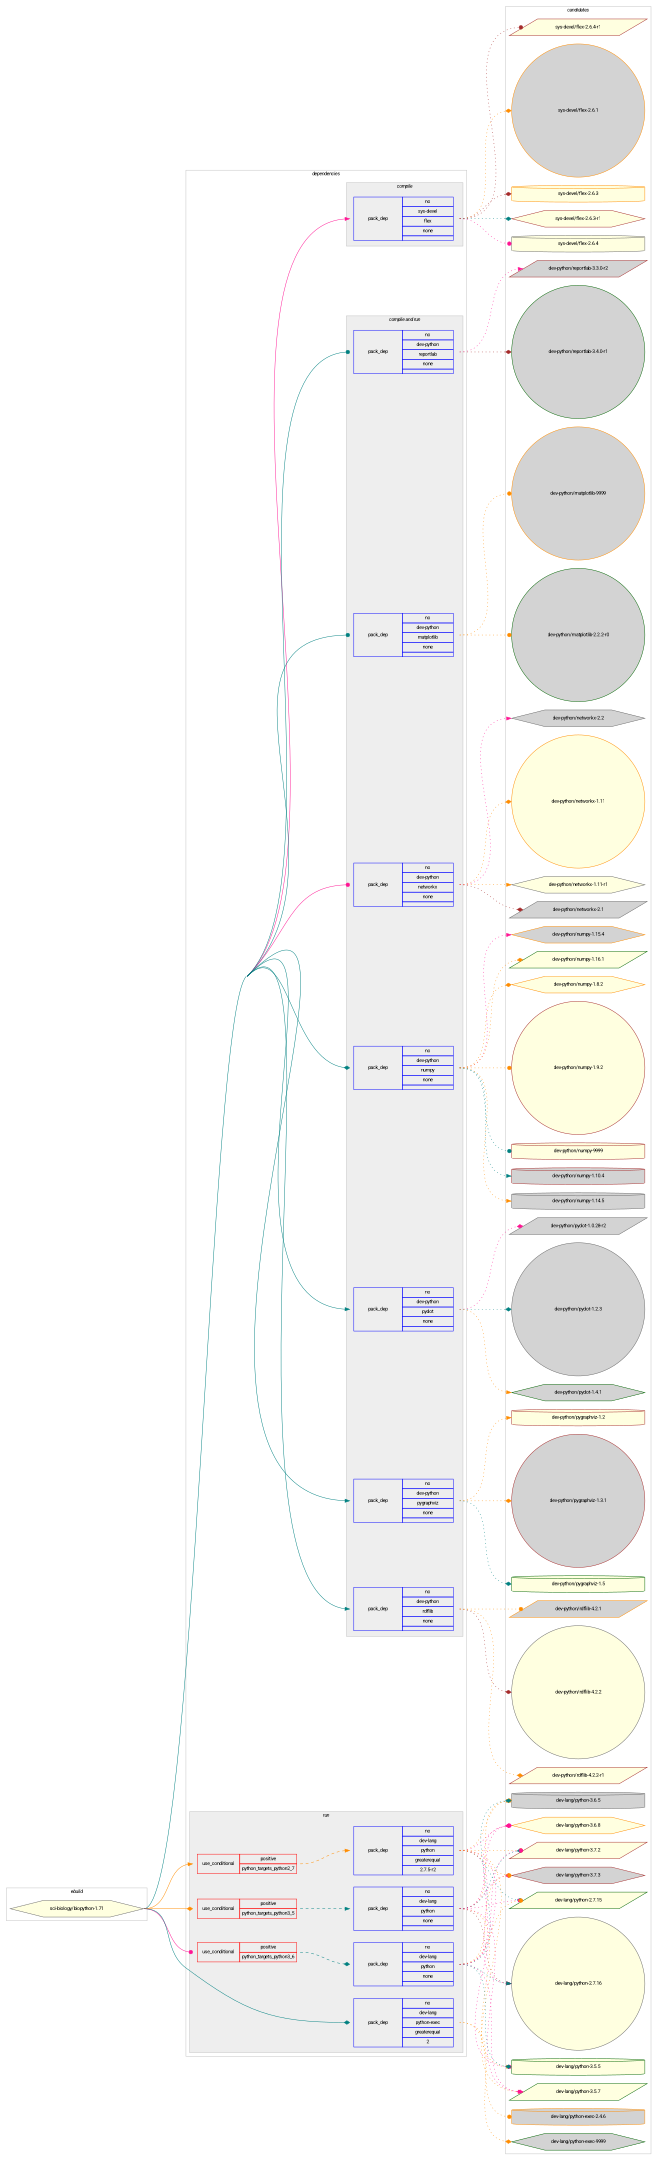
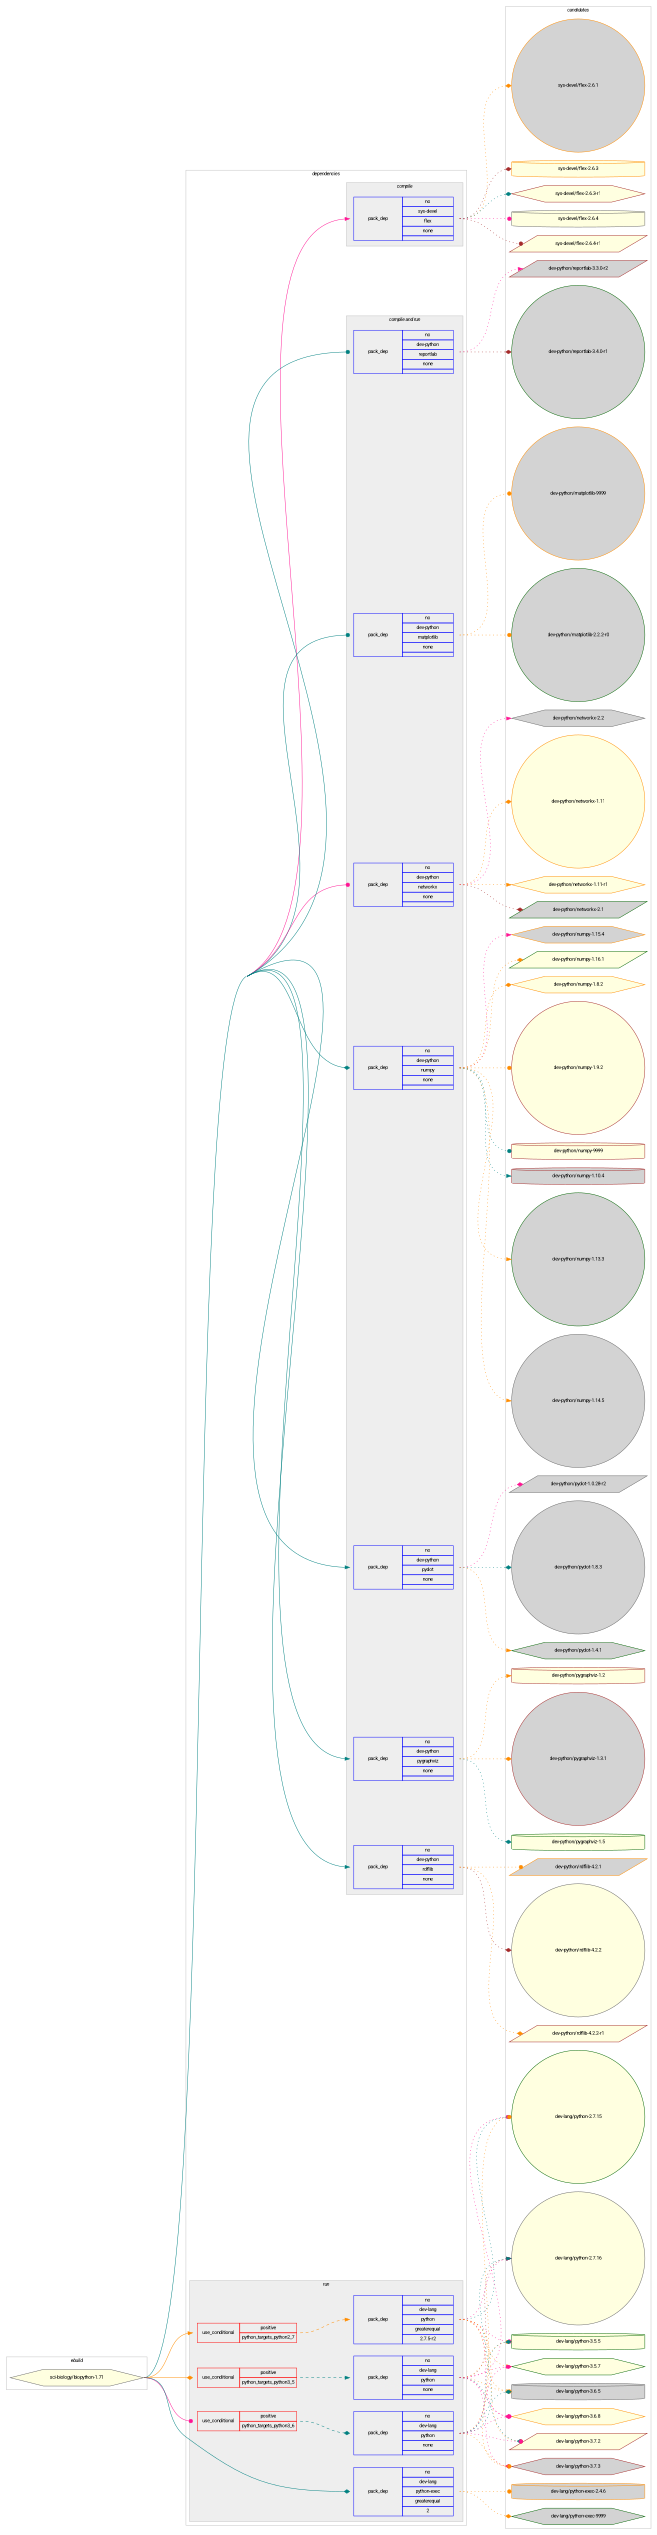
node "dev-python/networkx-1.11-r1": color gray40 -> darkorange
node "dev-python/networkx-2.1": color gray40 -> darkgreen
node "dev-python/numpy-1.14.5": shape cylinder -> circle
node "dev-python/numpy-1.13.3": added
node "dev-python/pydot-1.2.3": label "dev-python/pydot-1.2.3" -> "dev-python/pydot-1.8.3"
node "dev-lang/python-2.7.15": shape parallelogram -> circle
node "dev-lang/python-3.5.7": shape parallelogram -> hexagon
